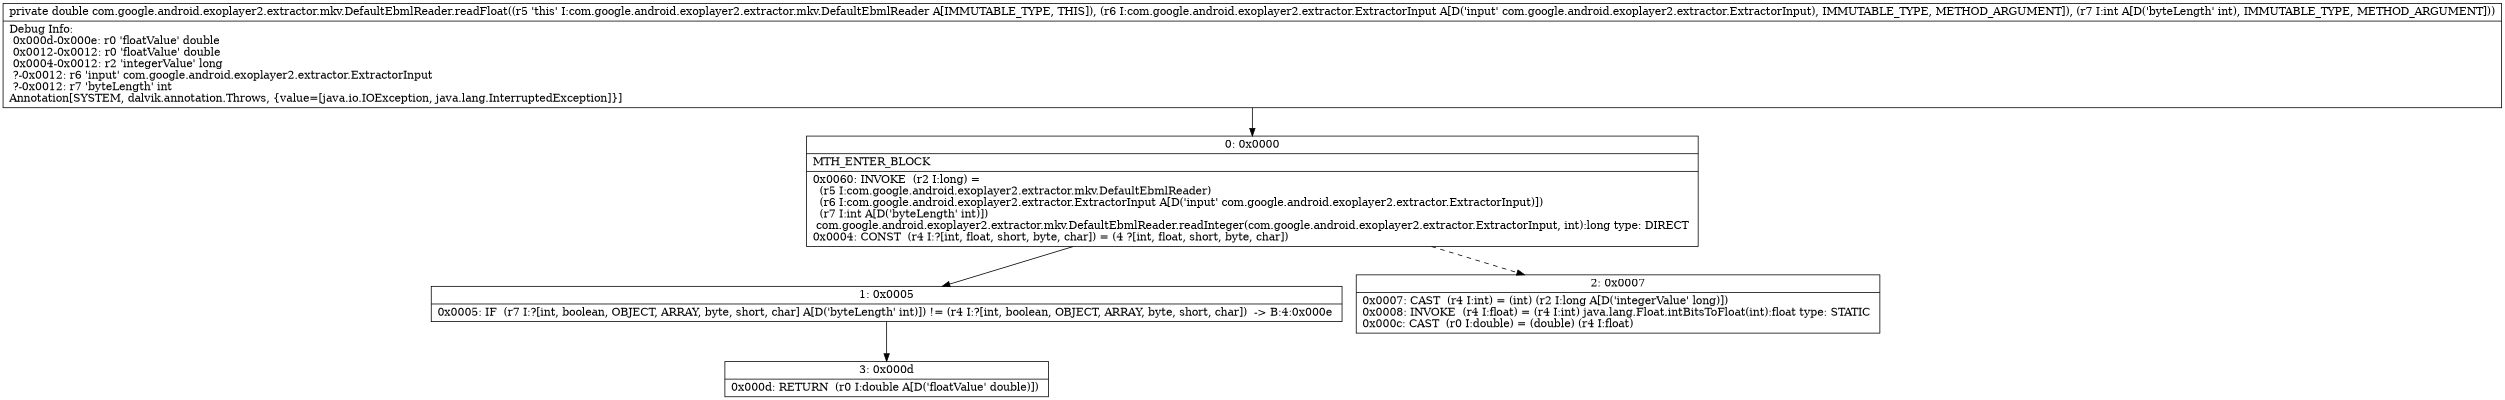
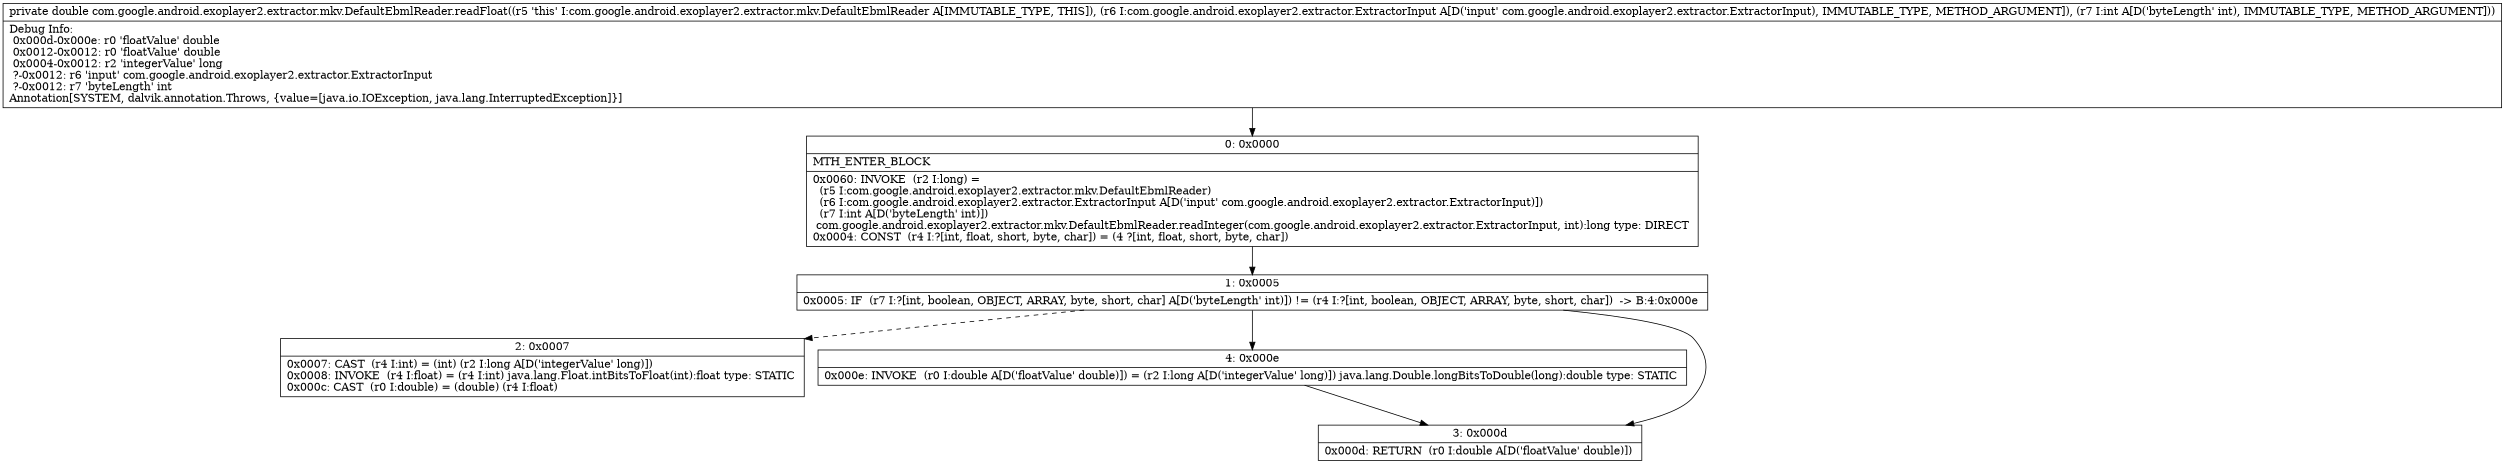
edge "0: 0x0000" -> "2: 0x0007": now "1: 0x0005" -> "2: 0x0007"
node "4: 0x000e": added
